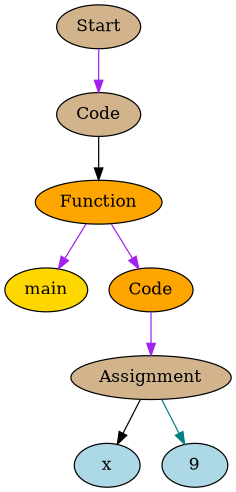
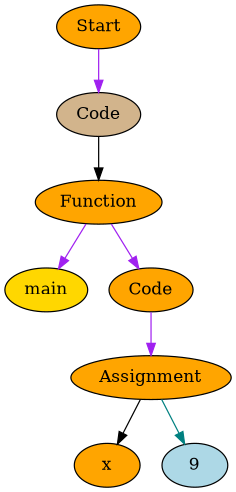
node "Start": fillcolor tan -> orange
node "Assignment": fillcolor tan -> orange
node "x": fillcolor lightblue -> orange
